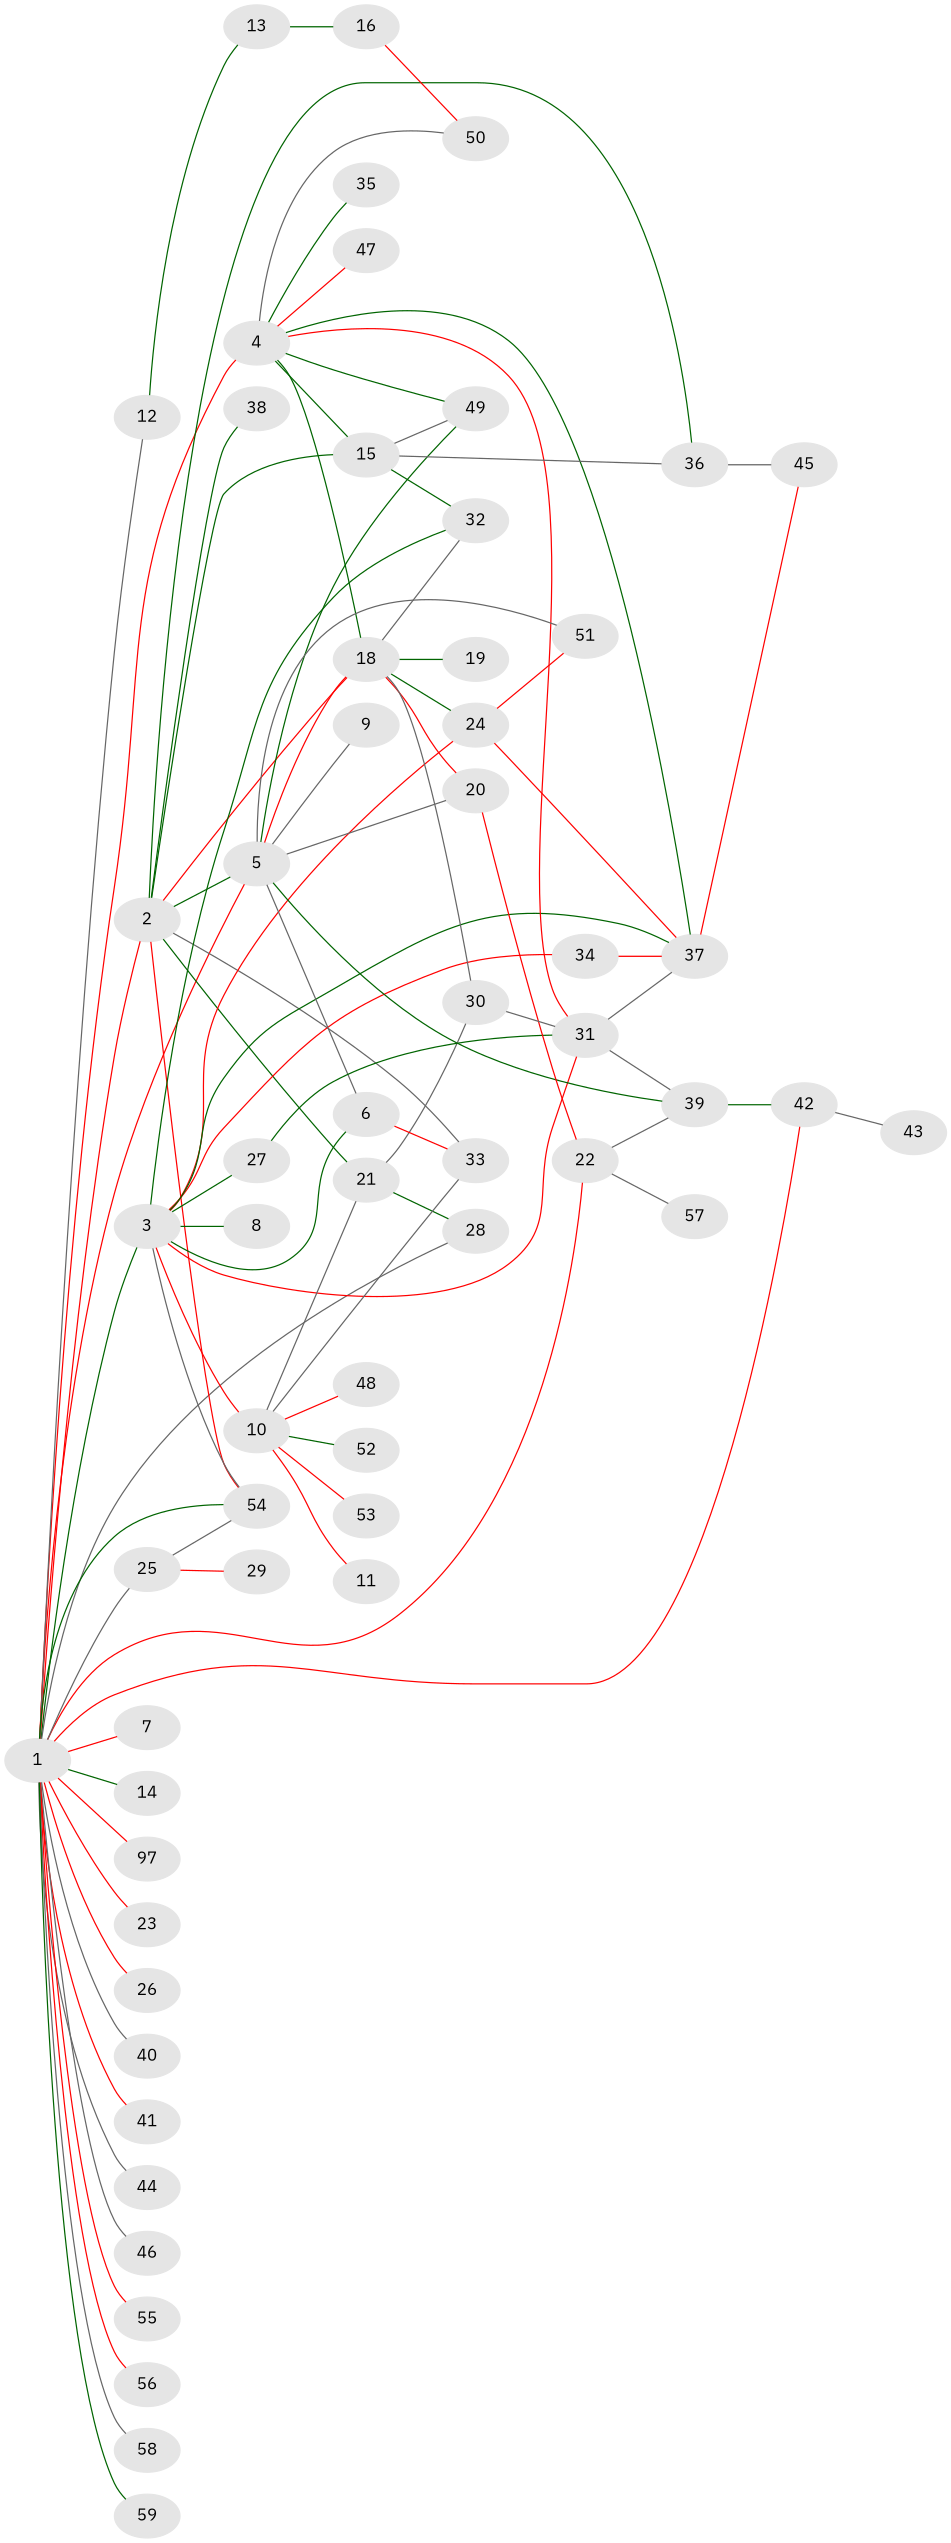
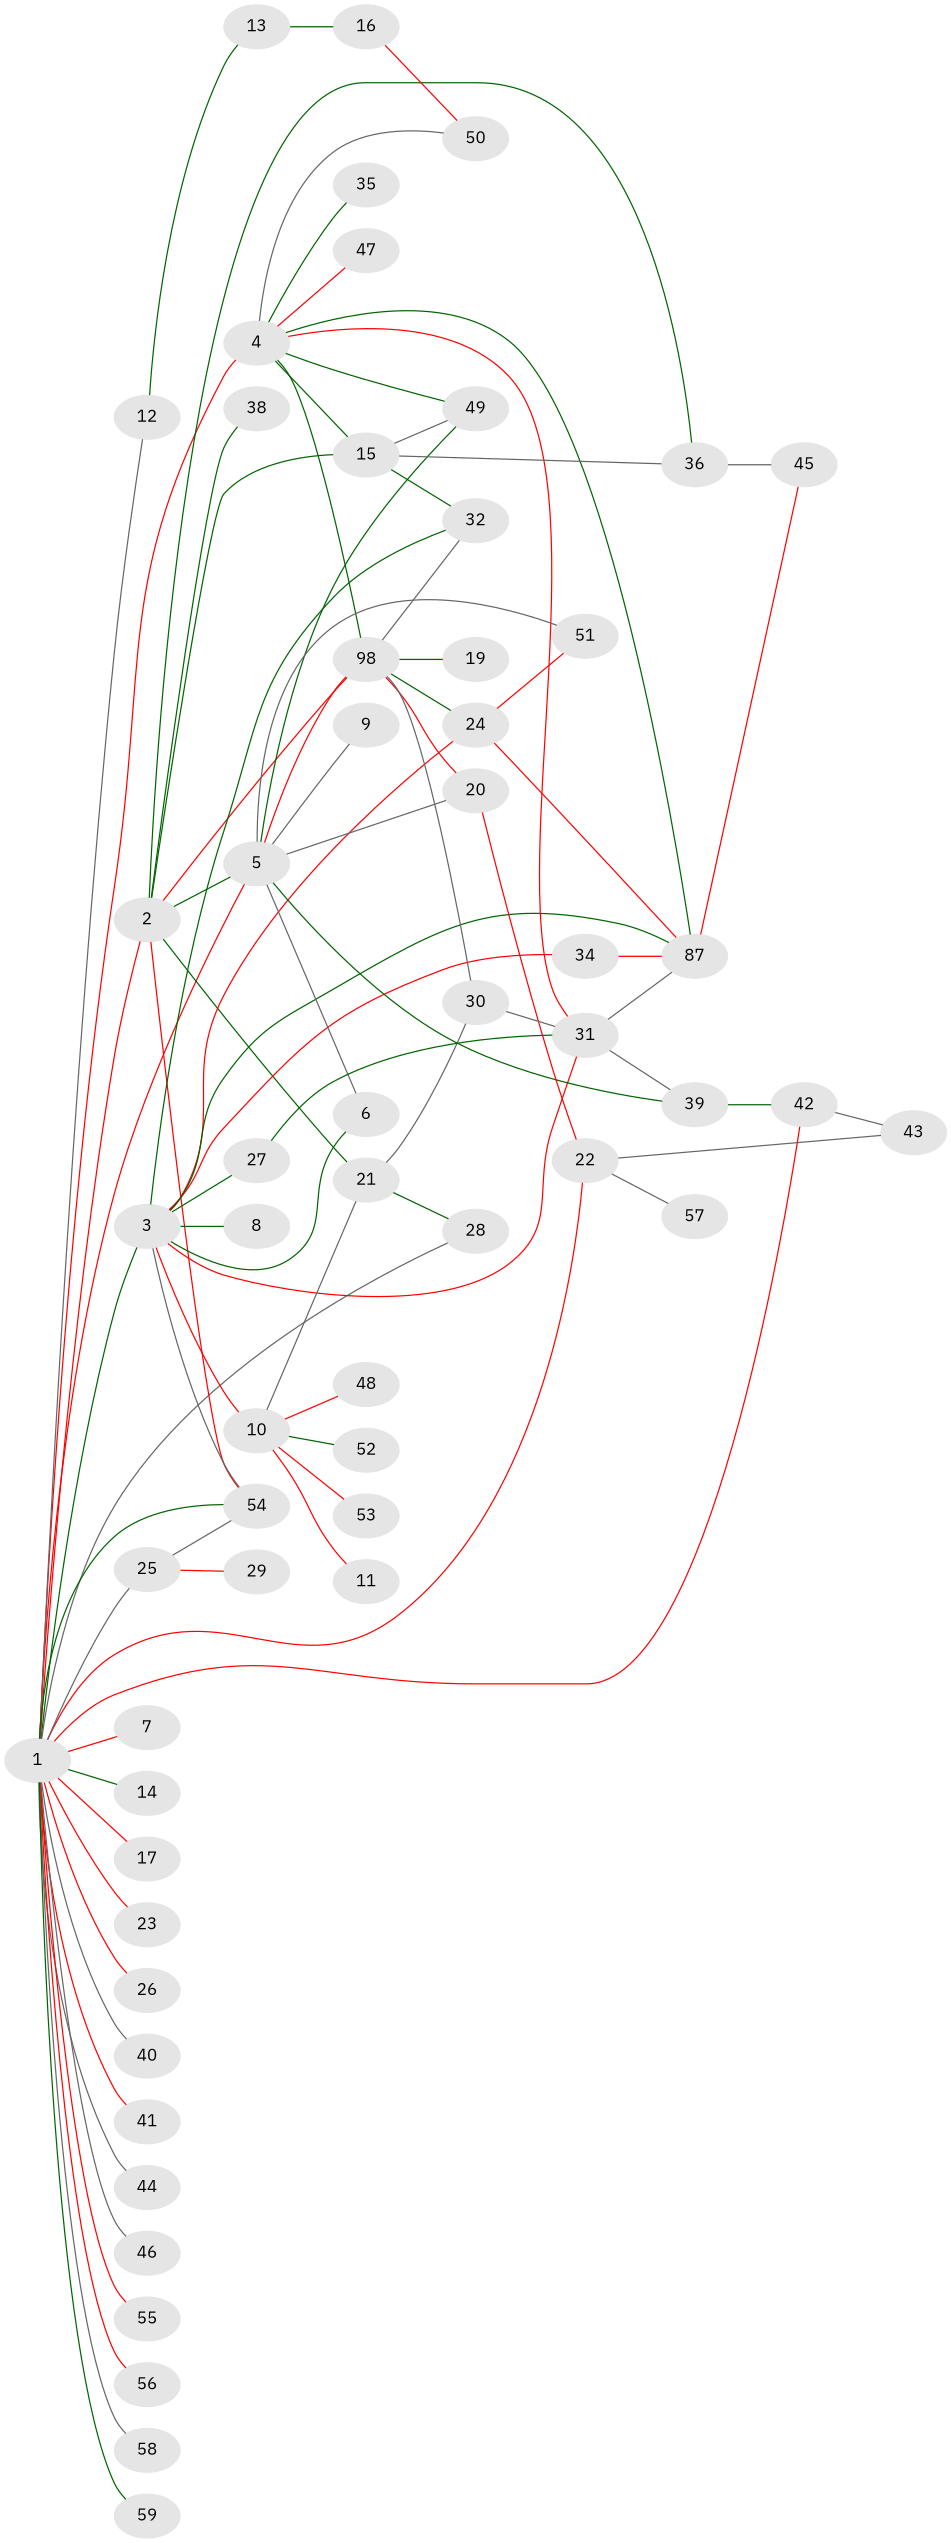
node "18": label "18" -> "98"
node "37": label "37" -> "87"
edge "39" -- "22": now "43" -- "22"
node "33": removed
node "97": label "97" -> "17"
